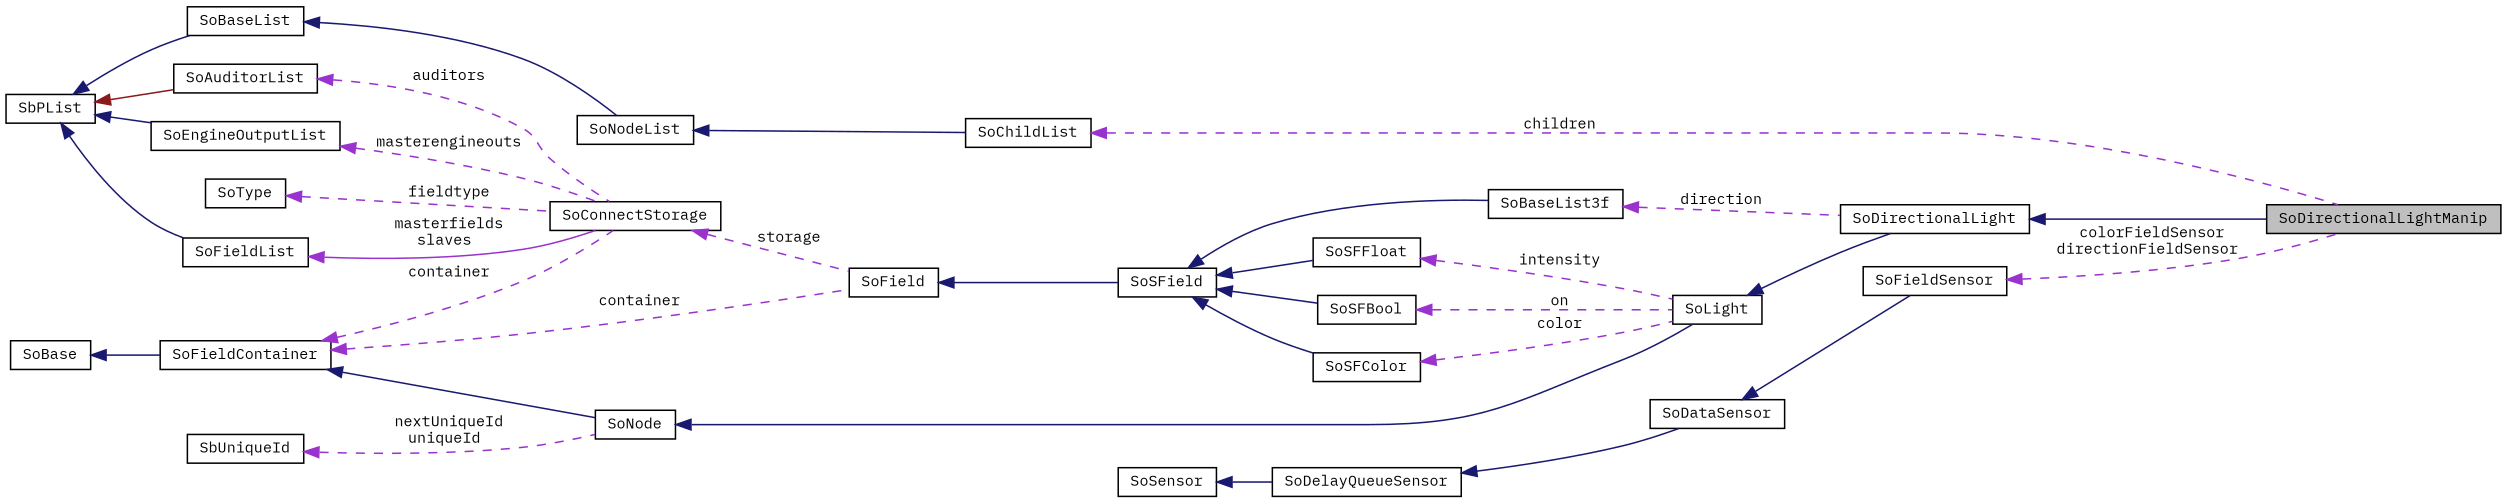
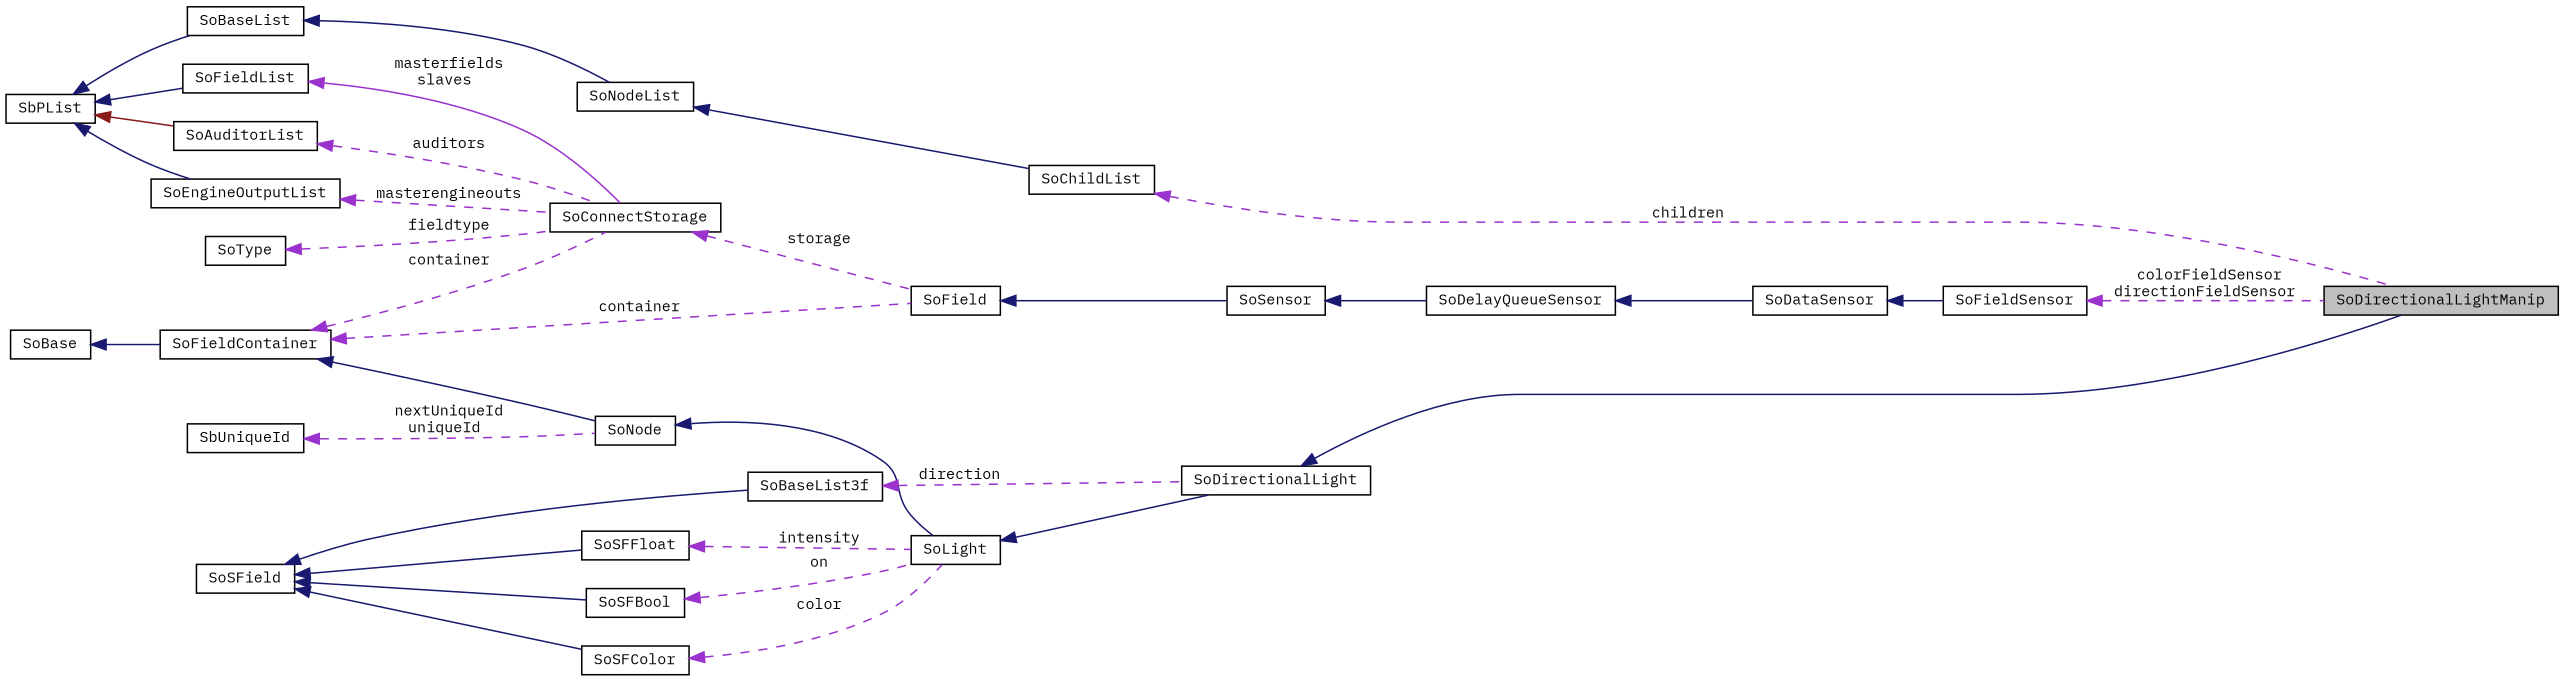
edge "SoSField" -> "SoField": now "SoSensor" -> "SoField"
